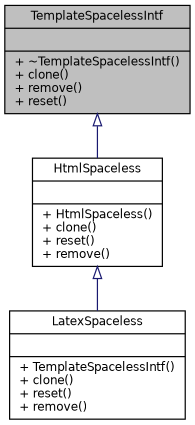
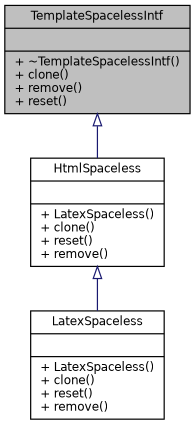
node "HtmlSpaceless": text "+ HtmlSpaceless()" -> "+ LatexSpaceless()"
node "LatexSpaceless": text "+ TemplateSpacelessIntf()" -> "+ LatexSpaceless()"
